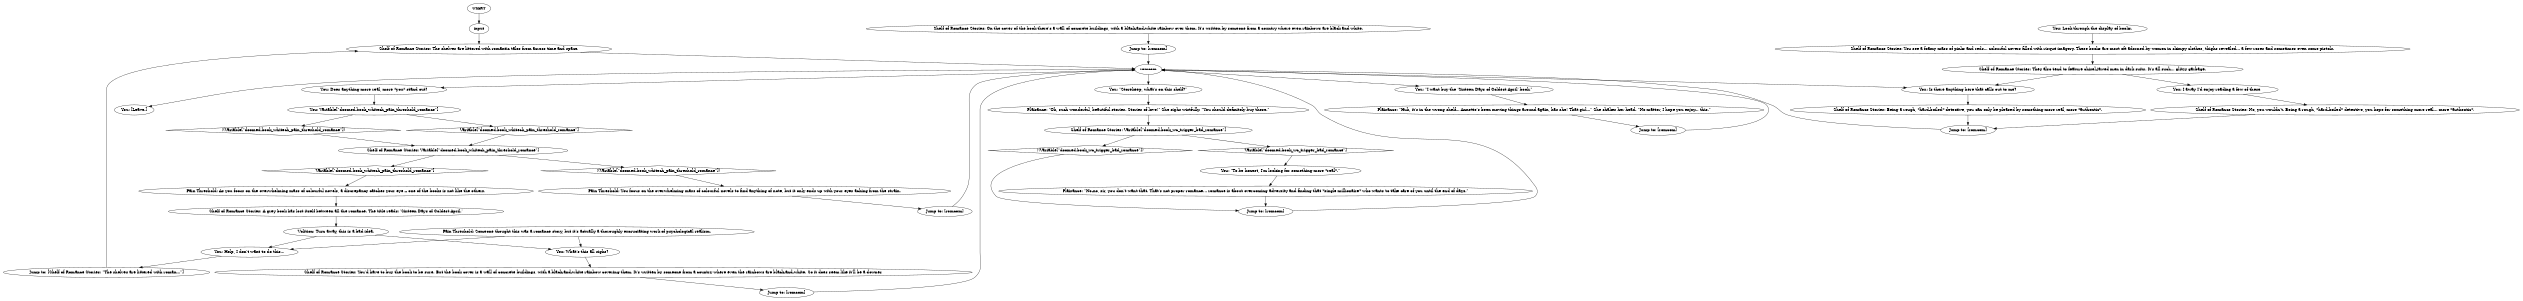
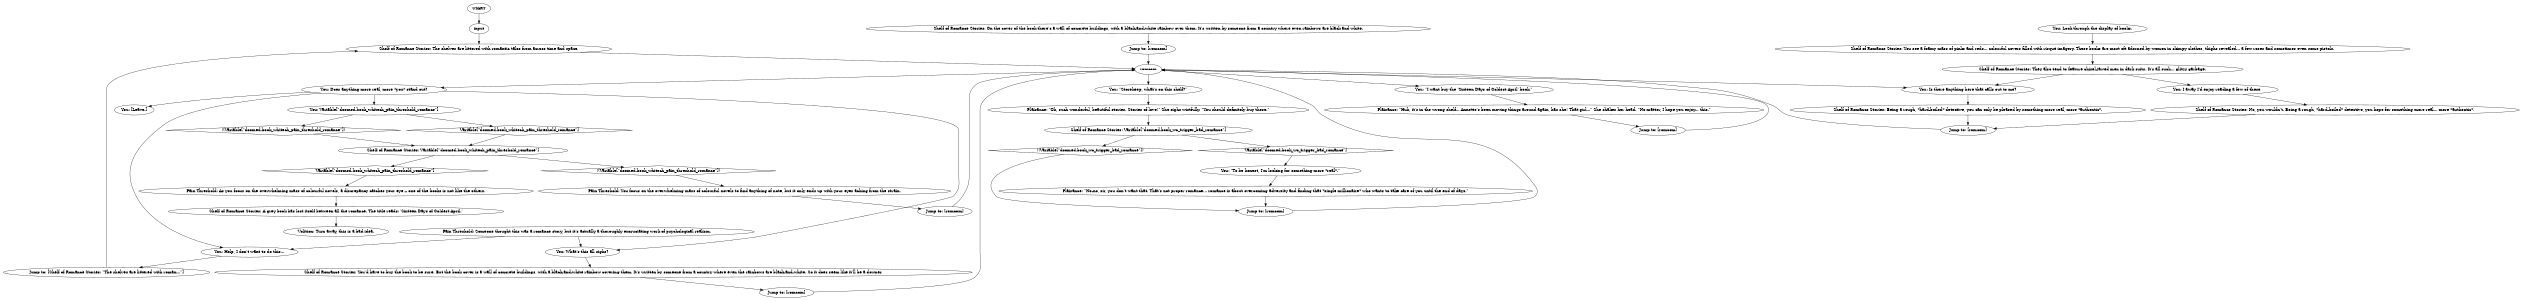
edge "romcom" -> "You: [Leave.]": now "You: Does anything more real, more *you* stand out?" -> "You: [Leave.]"
edge "Volition: Turn away, this is a bad idea." -> "You: Help, I don't want to do this...": now "You: Does anything more real, more *you* stand out?" -> "You: Help, I don't want to do this..."
edge "Volition: Turn away, this is a bad idea." -> "You: What's this all sighs?": now "You: Does anything more real, more *you* stand out?" -> "You: What's this all sighs?"
